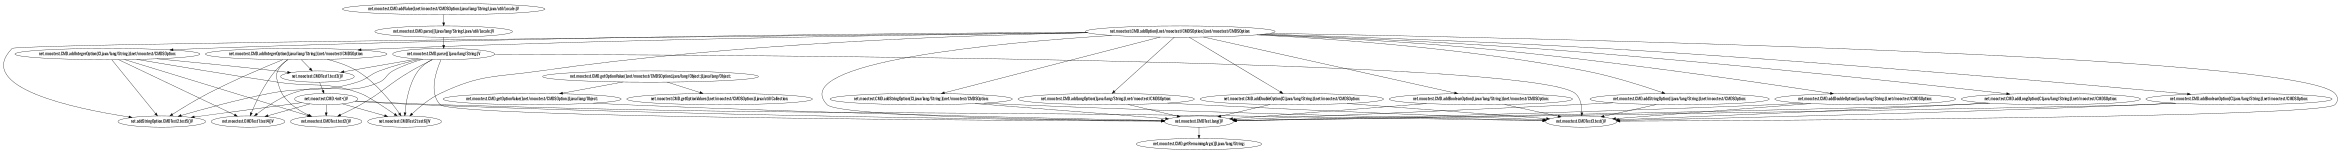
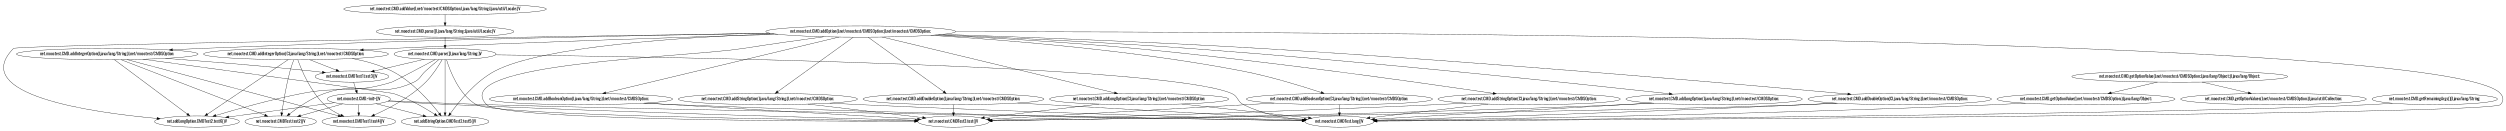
node "net.mooctest.CMDTest2.test6()V": label "net.mooctest.CMDTest2.test6()V" -> "net.addLongOption.CMDTest2.test6()V"
edge "net.mooctest.CMDTest.lang()V" -> "net.mooctest.CMD.getRemainingArgs()[Ljava/lang/String;": reversed
